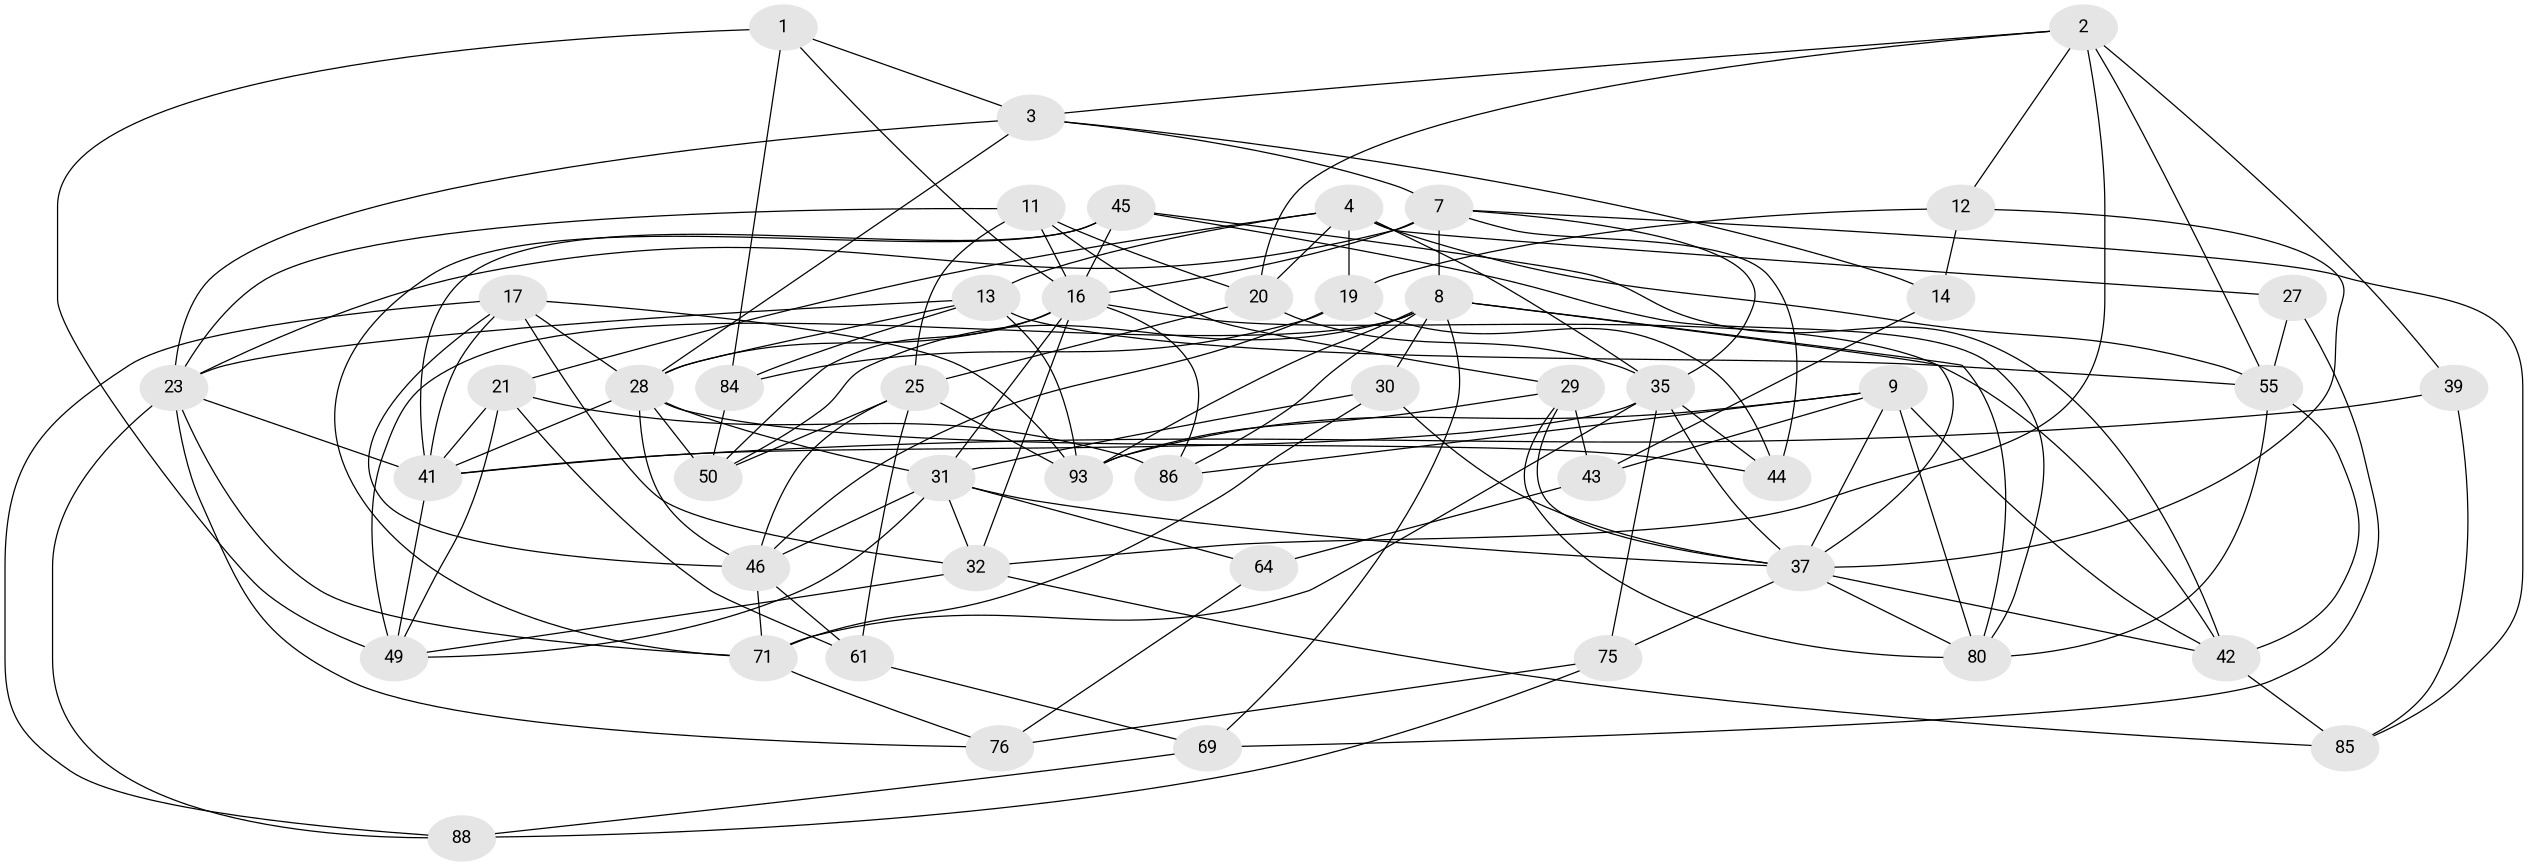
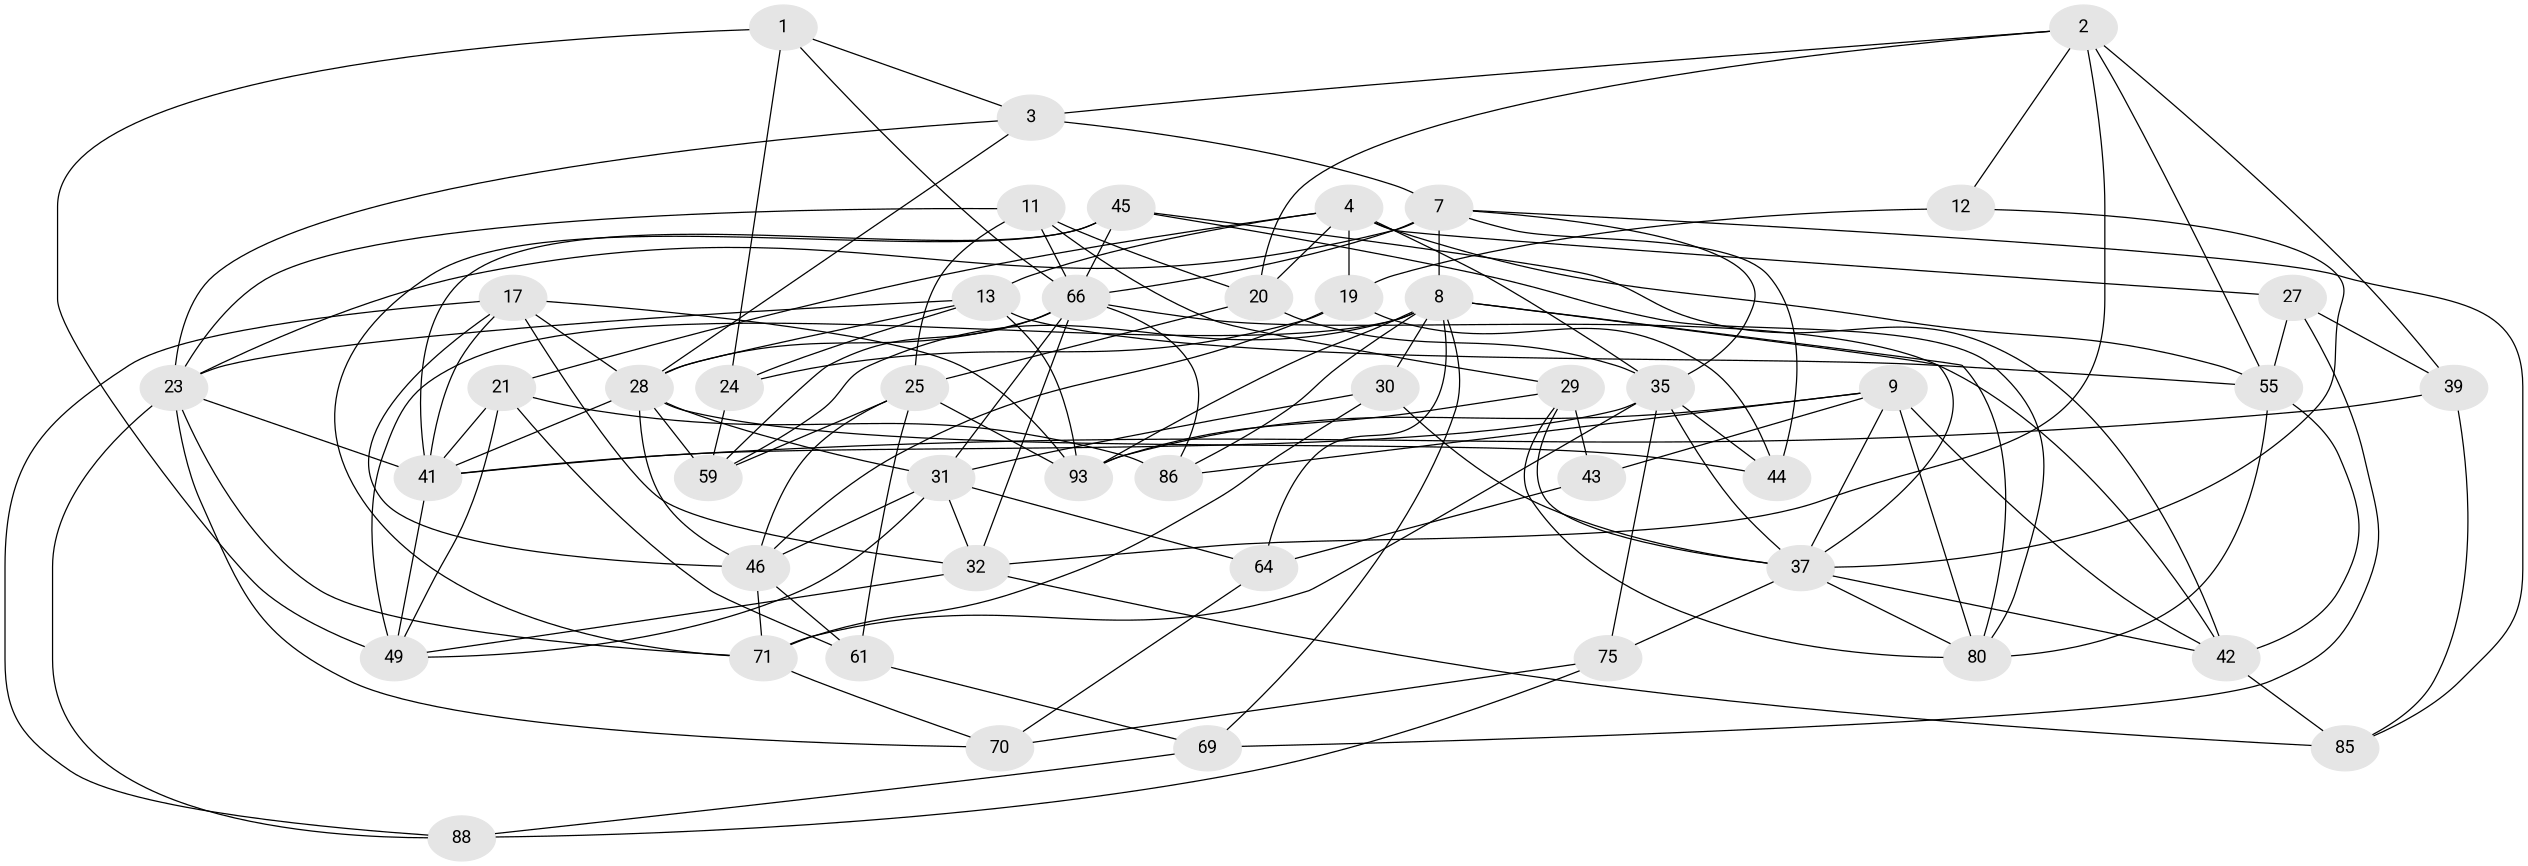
node "16": label "16" -> "66"
node "14": removed
edge "27" -- "39": added
node "84": label "84" -> "24"
edge "8" -- "64": added
node "50": label "50" -> "59"
edge "31" -- "37": removed
node "76": label "76" -> "70"
